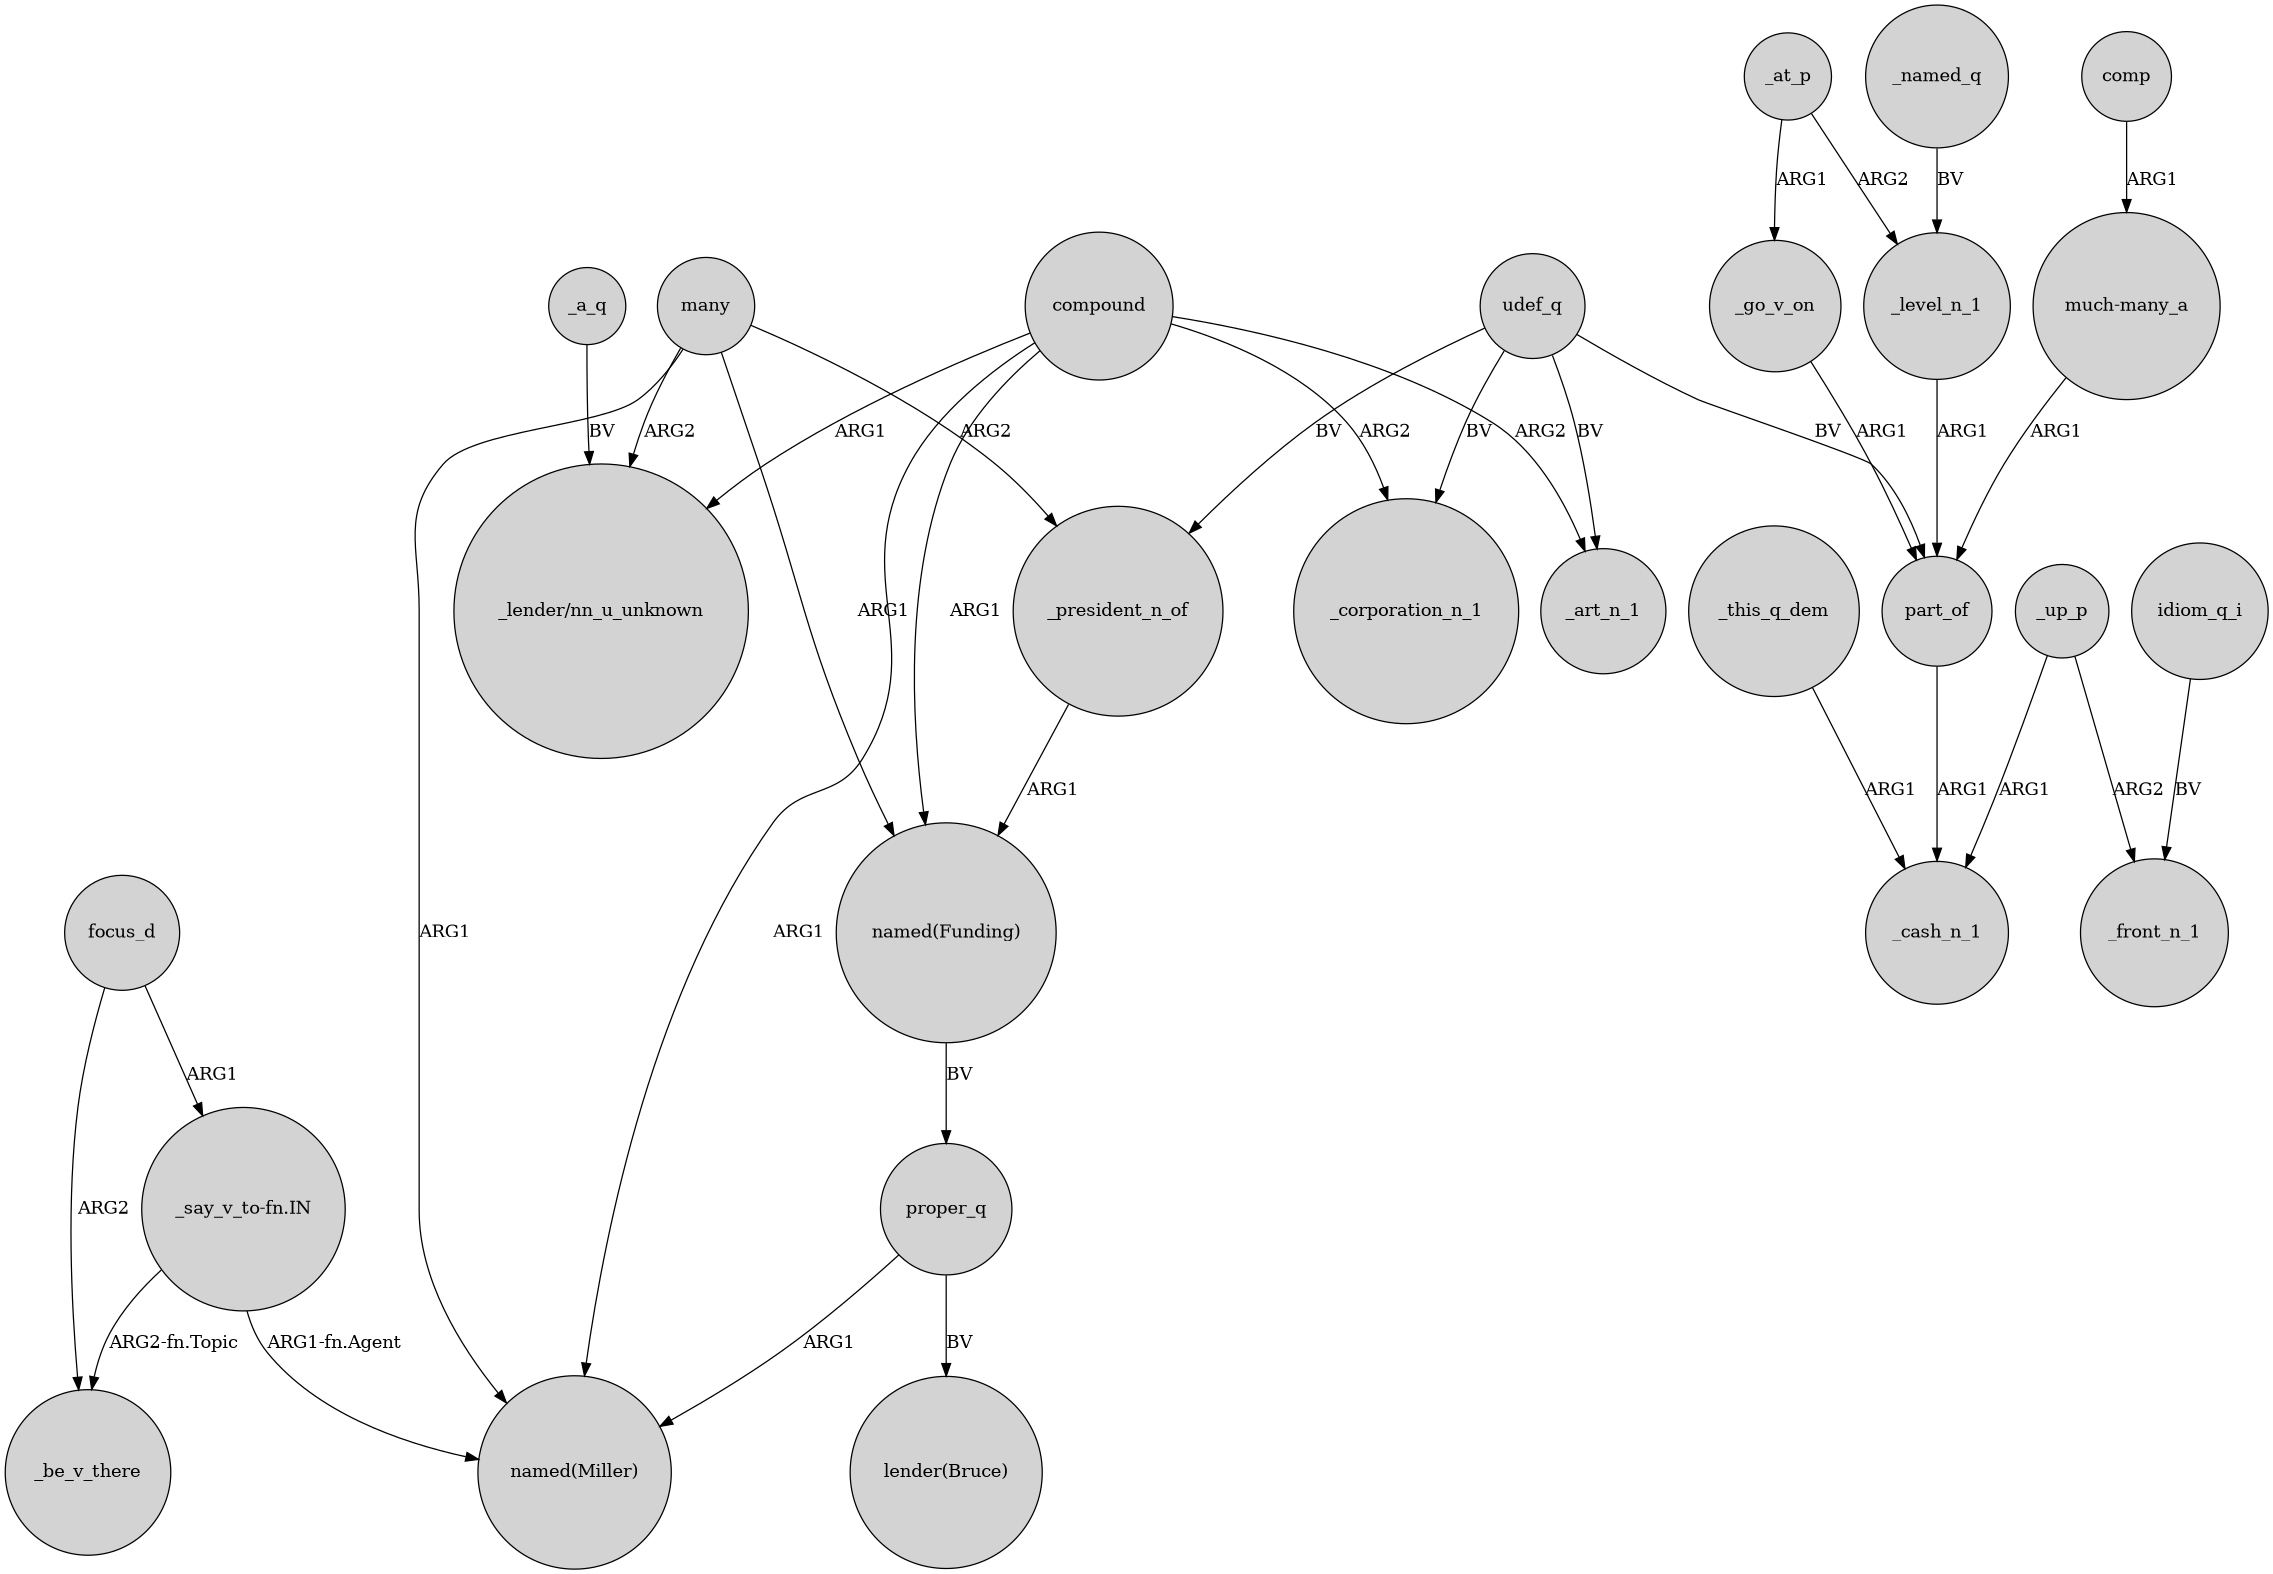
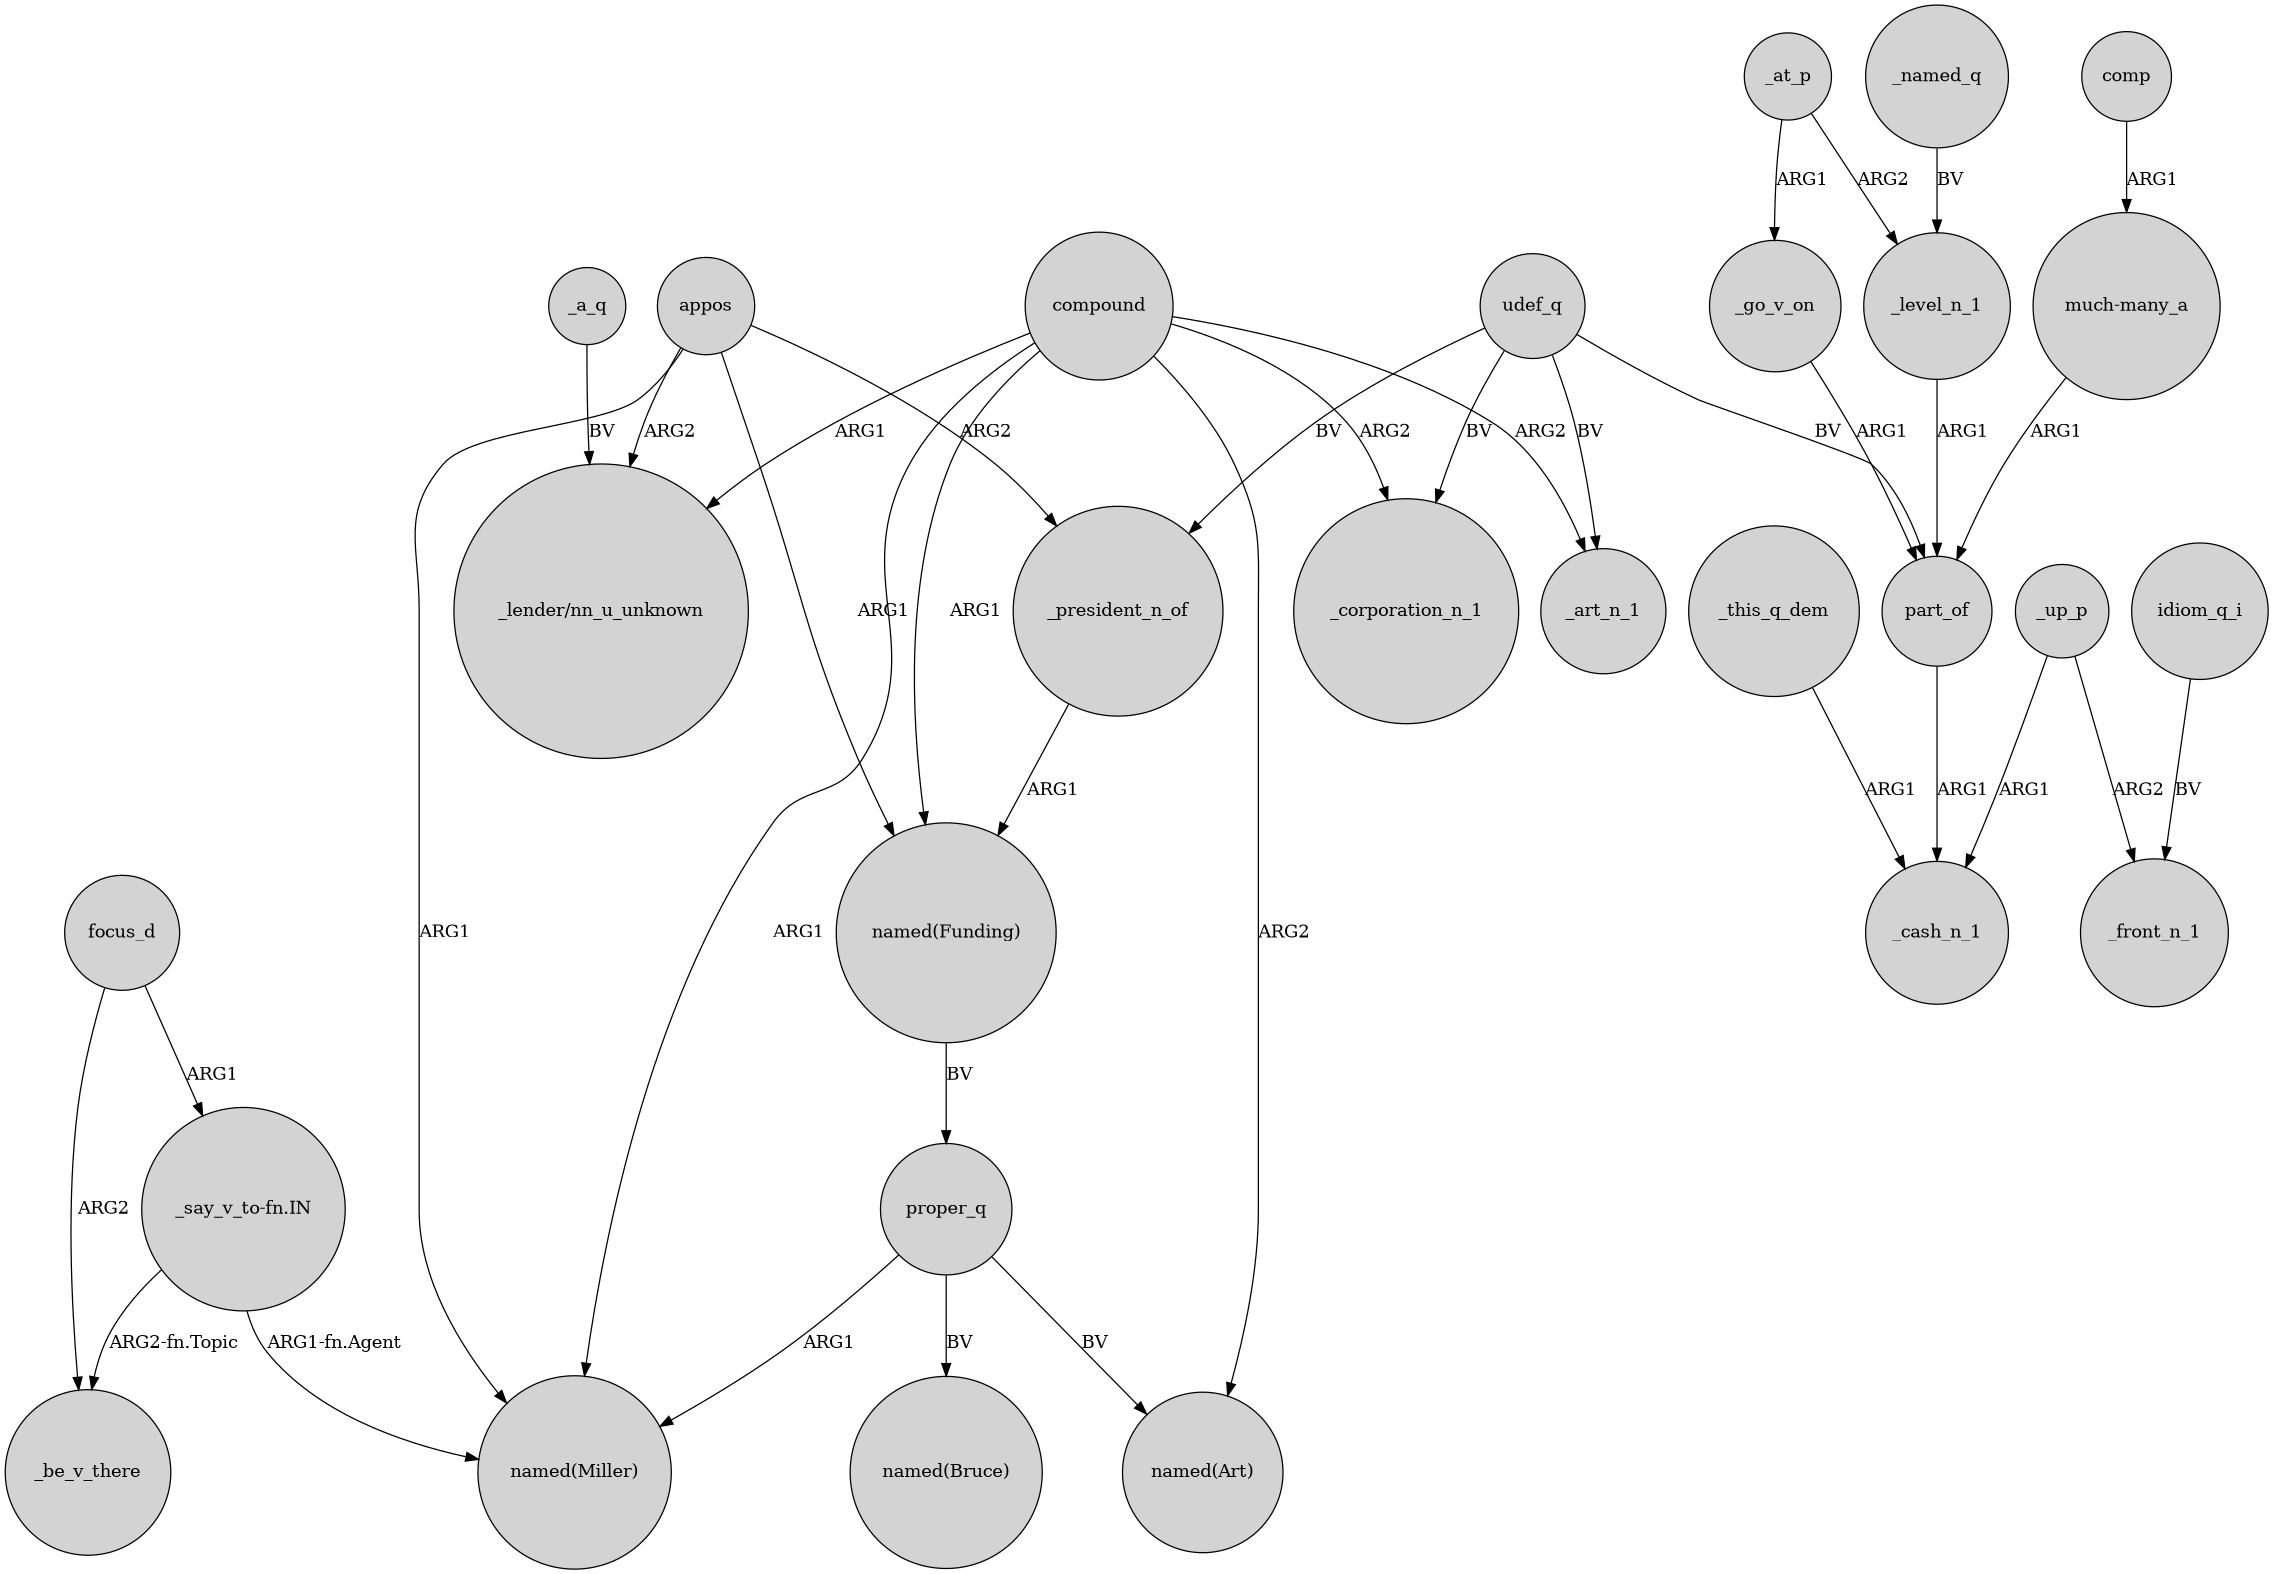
node "many": label "many" -> "appos"
node "lender(Bruce)": label "lender(Bruce)" -> "named(Bruce)"
node "named(Art)": added
